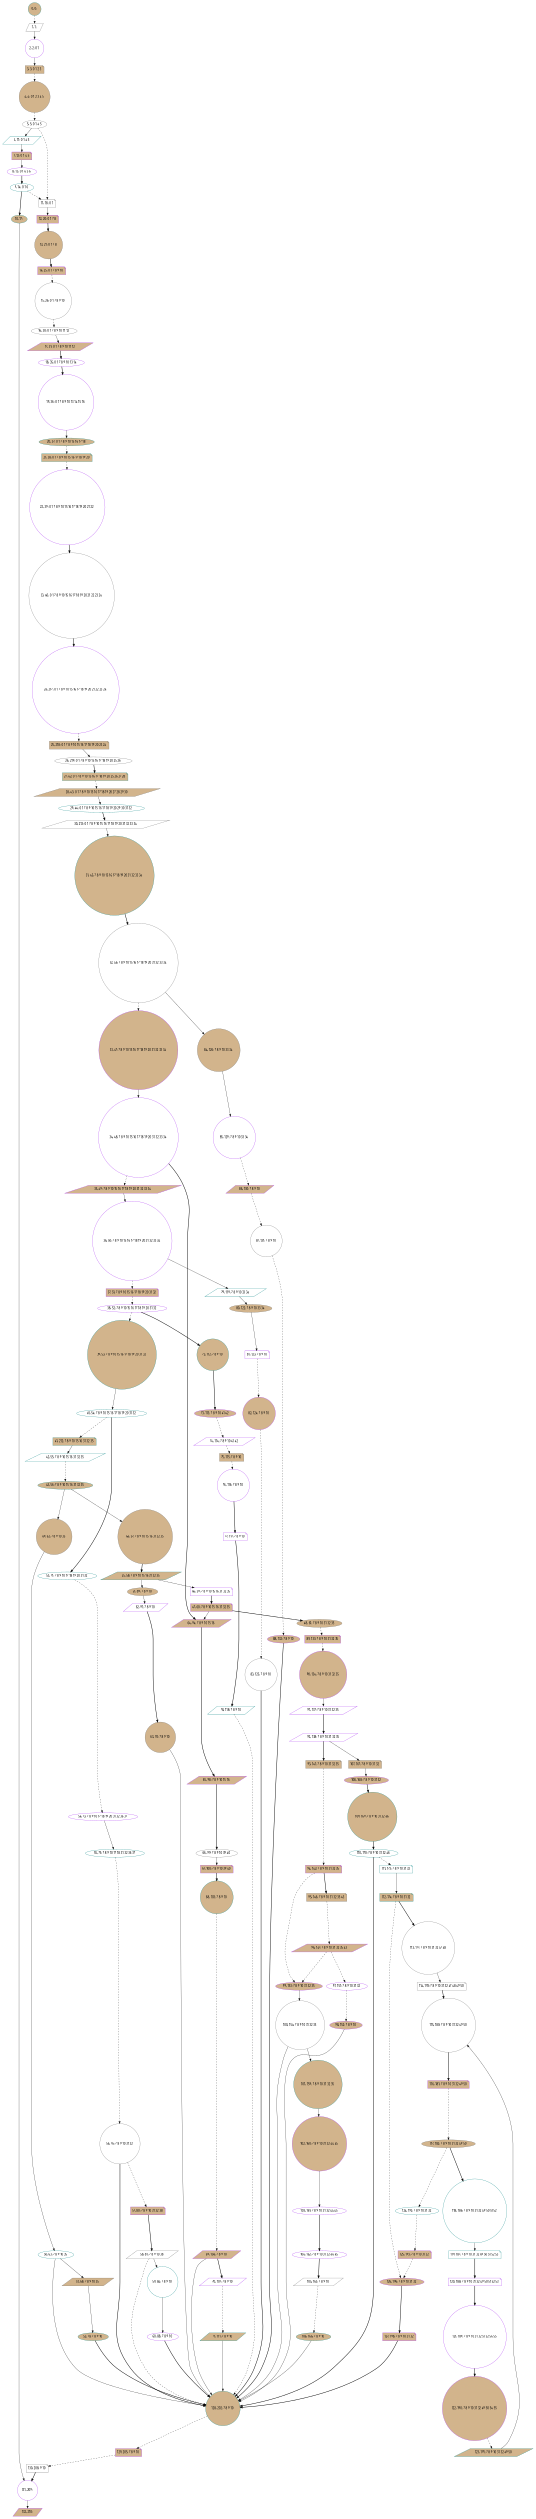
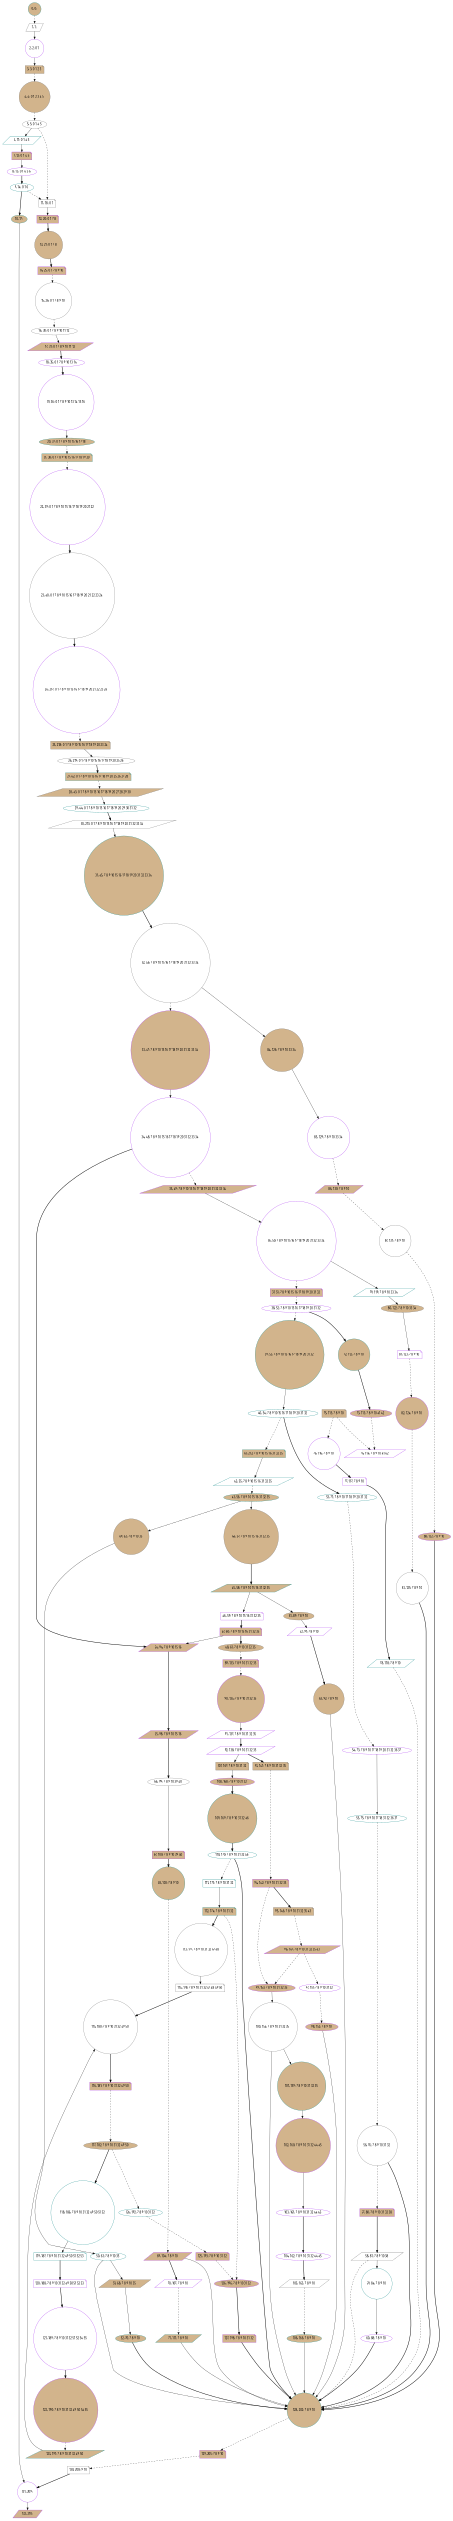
edge "74, 114: 7 8 9 10 41 42" -> "75, 115: 7 8 9 10": reversed
